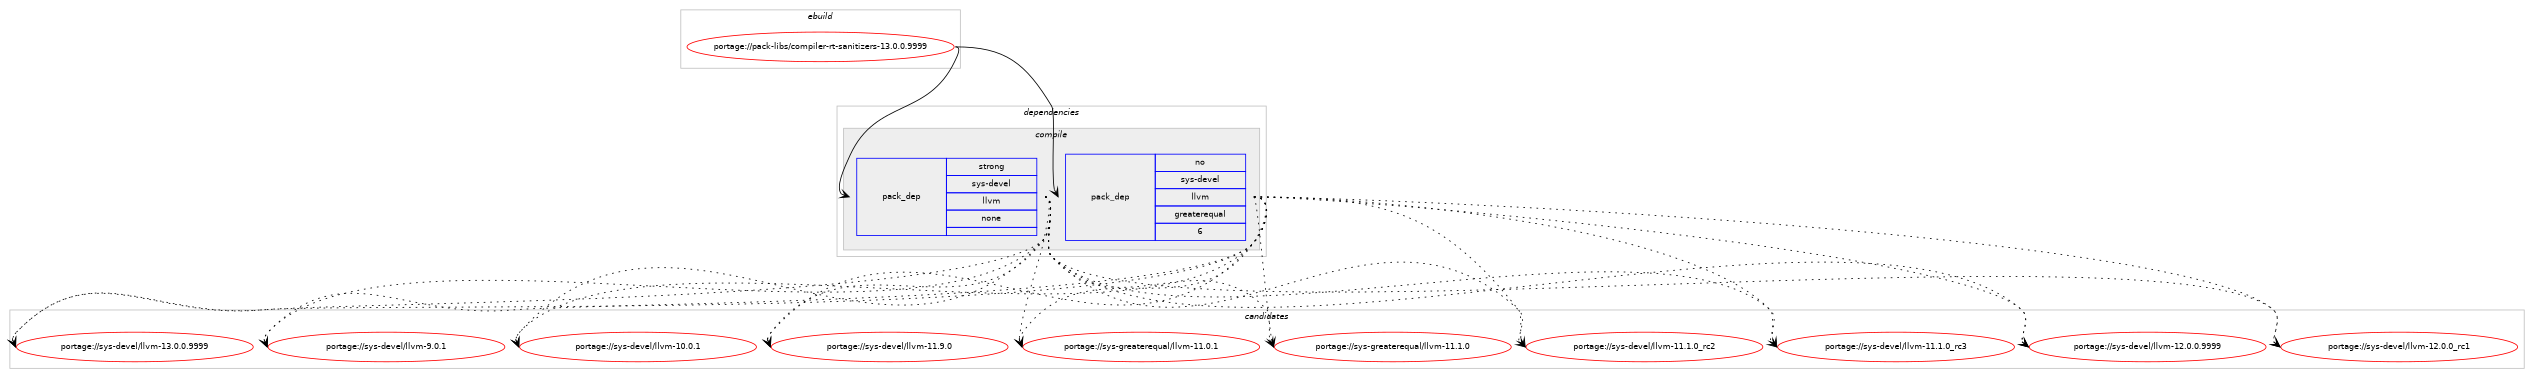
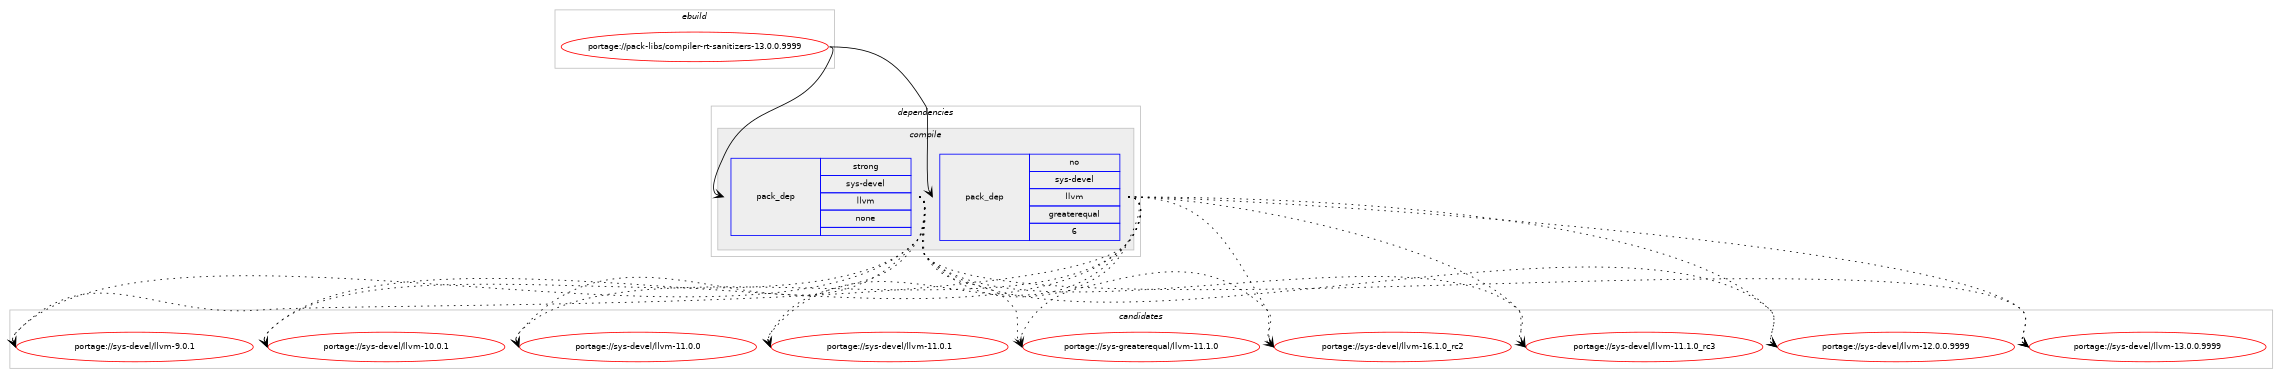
node "portage://sys-devel/llvm-11.9.0": label "portage://sys-devel/llvm-11.9.0" -> "portage://sys-devel/llvm-11.0.0"
node "portage://sys-greaterequal/llvm-11.0.1": label "portage://sys-greaterequal/llvm-11.0.1" -> "portage://sys-devel/llvm-11.0.1"
node "portage://sys-devel/llvm-11.1.0_rc2": label "portage://sys-devel/llvm-11.1.0_rc2" -> "portage://sys-devel/llvm-16.1.0_rc2"
node "portage://sys-devel/llvm-12.0.0_rc1": removed
